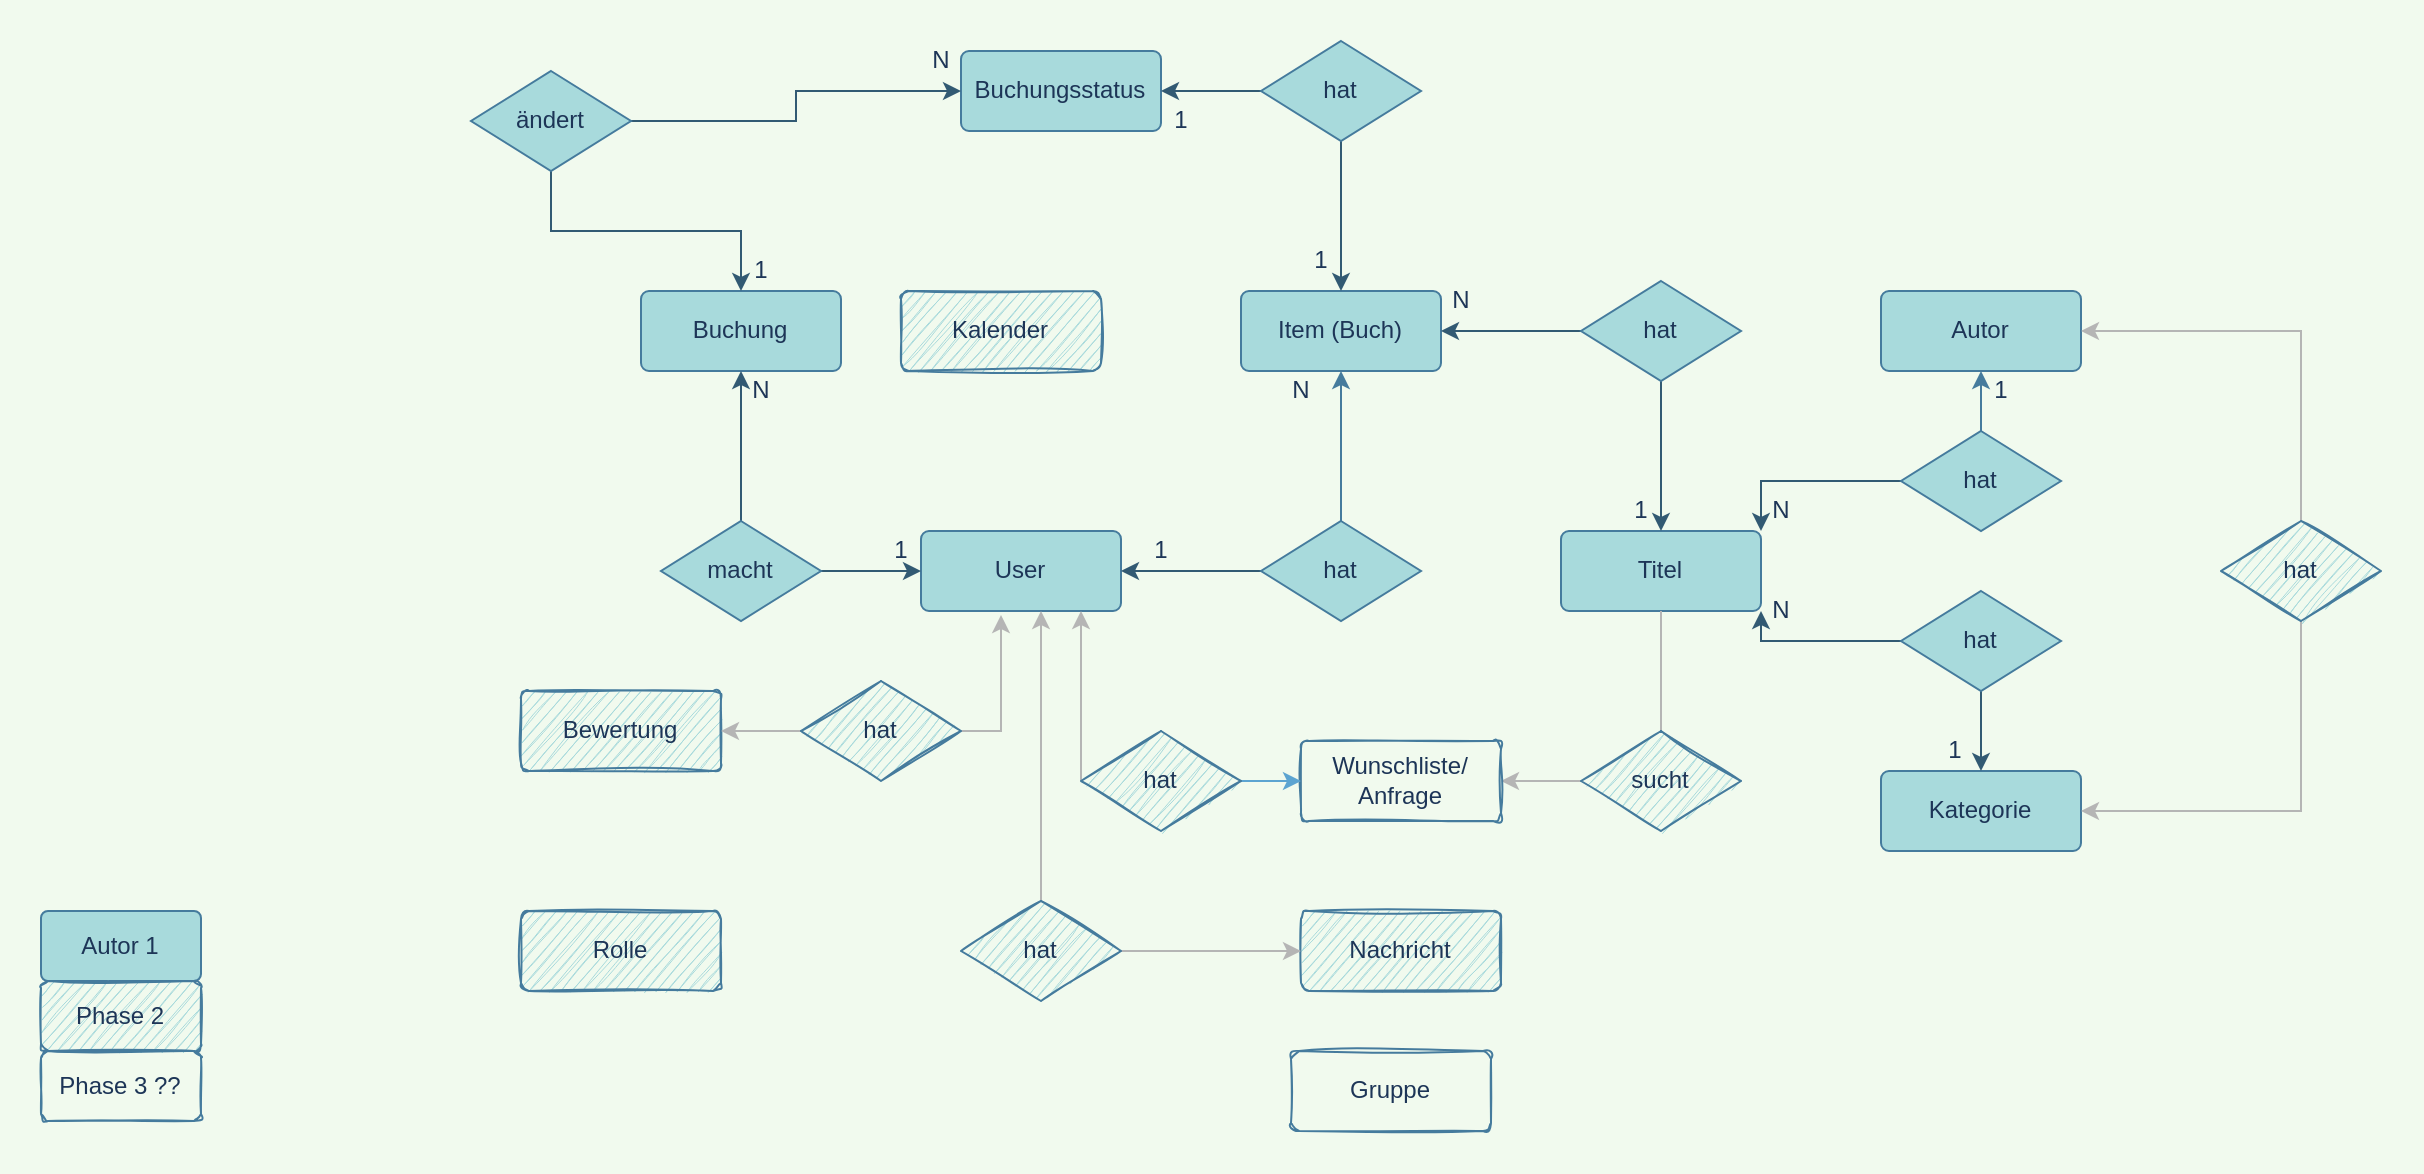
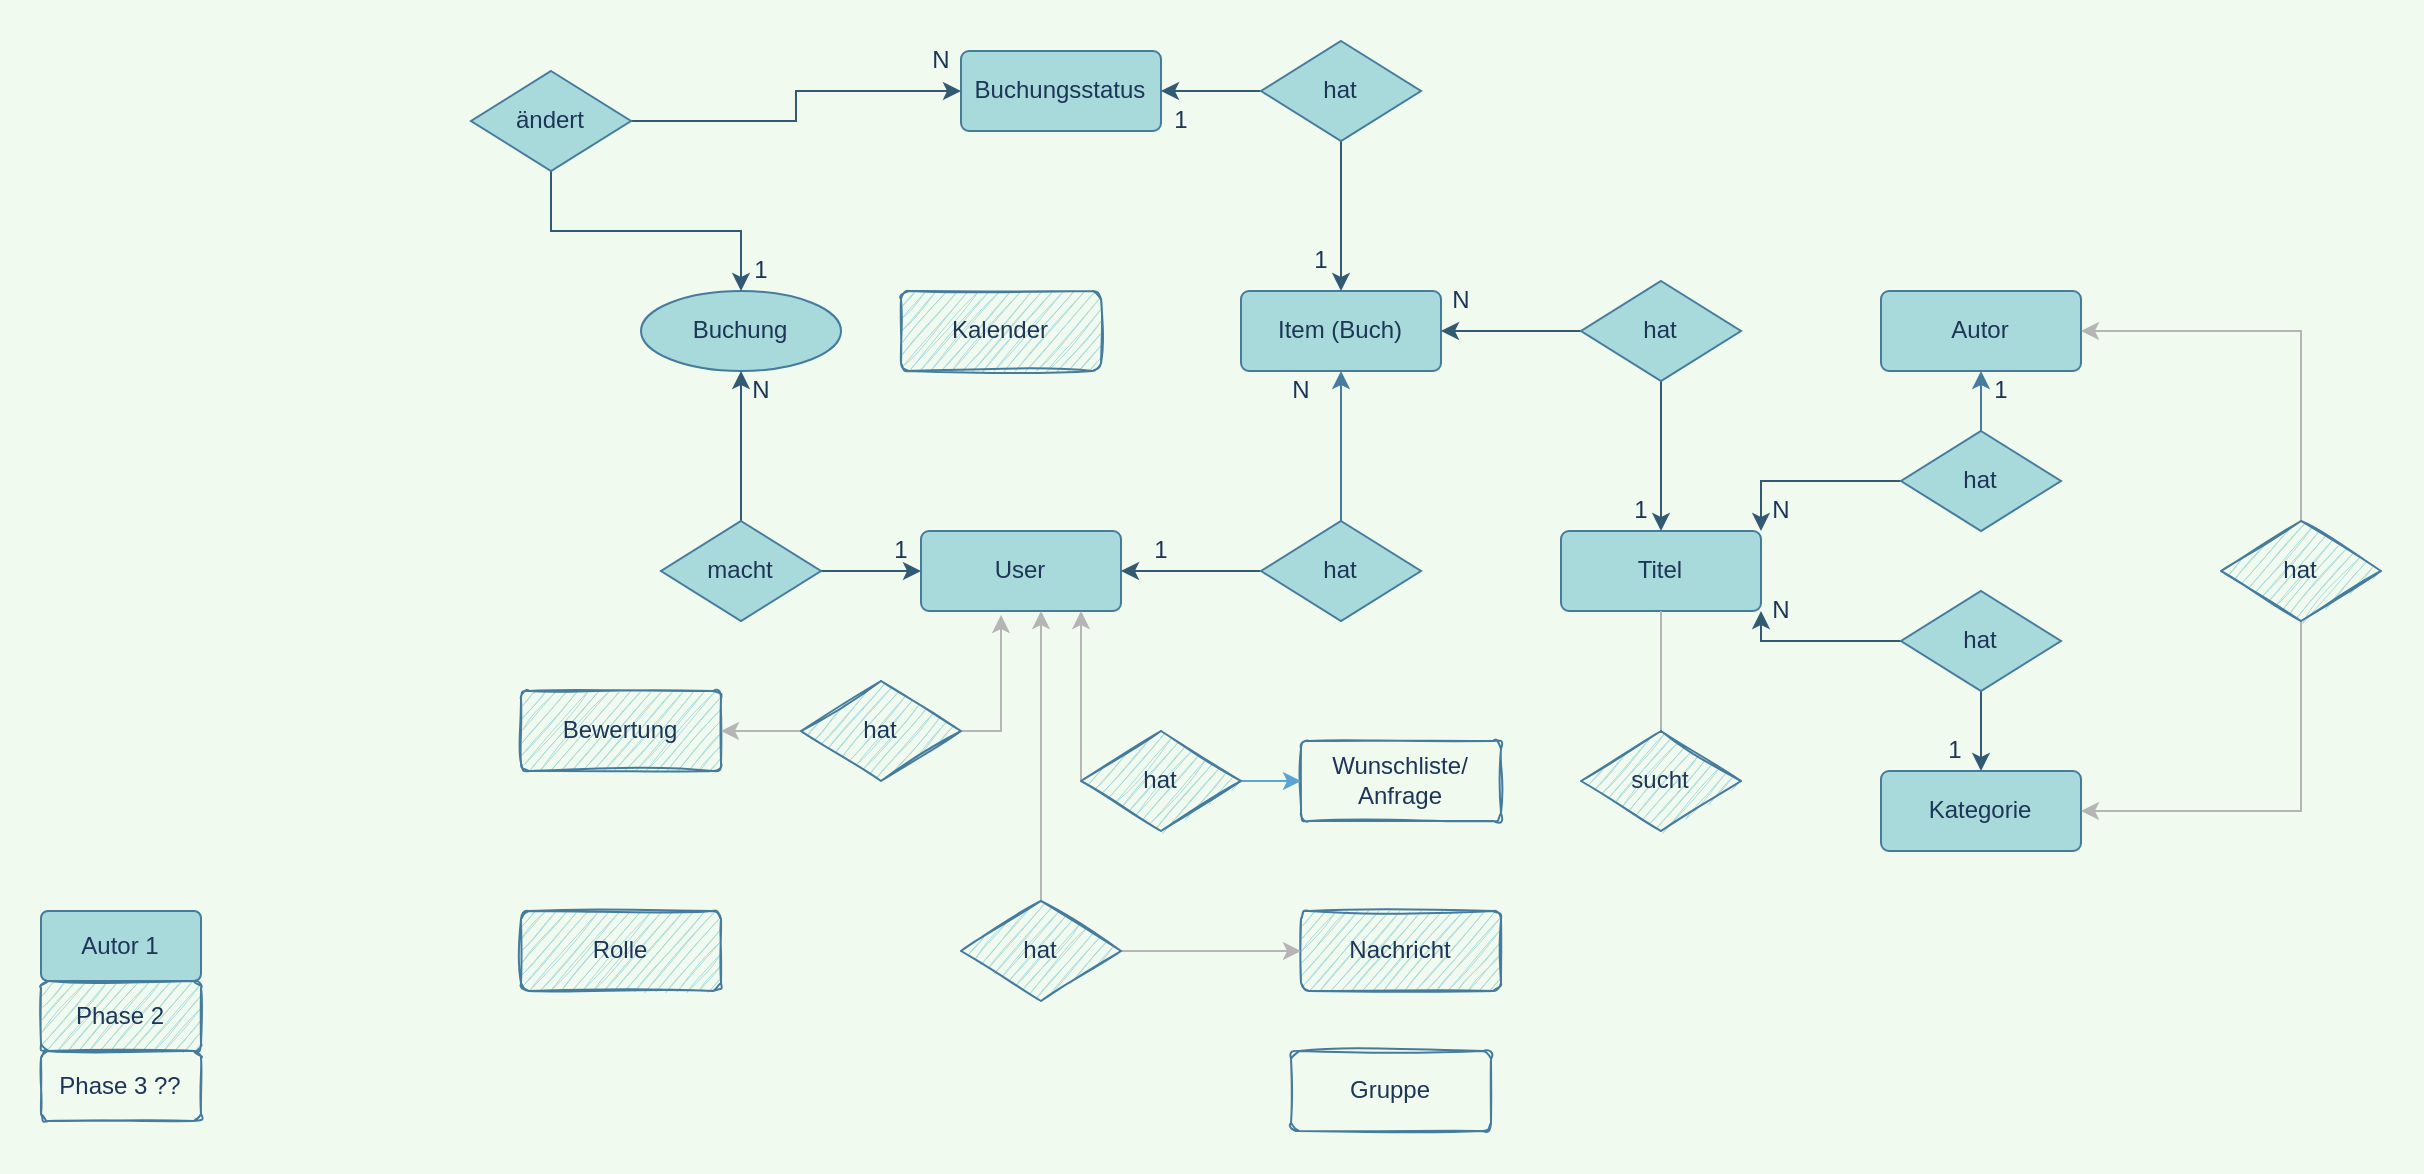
node "Buchung": shape rounded rectangle -> ellipse
edge "sucht" -> "Wunschliste/ Anfrage": removed
